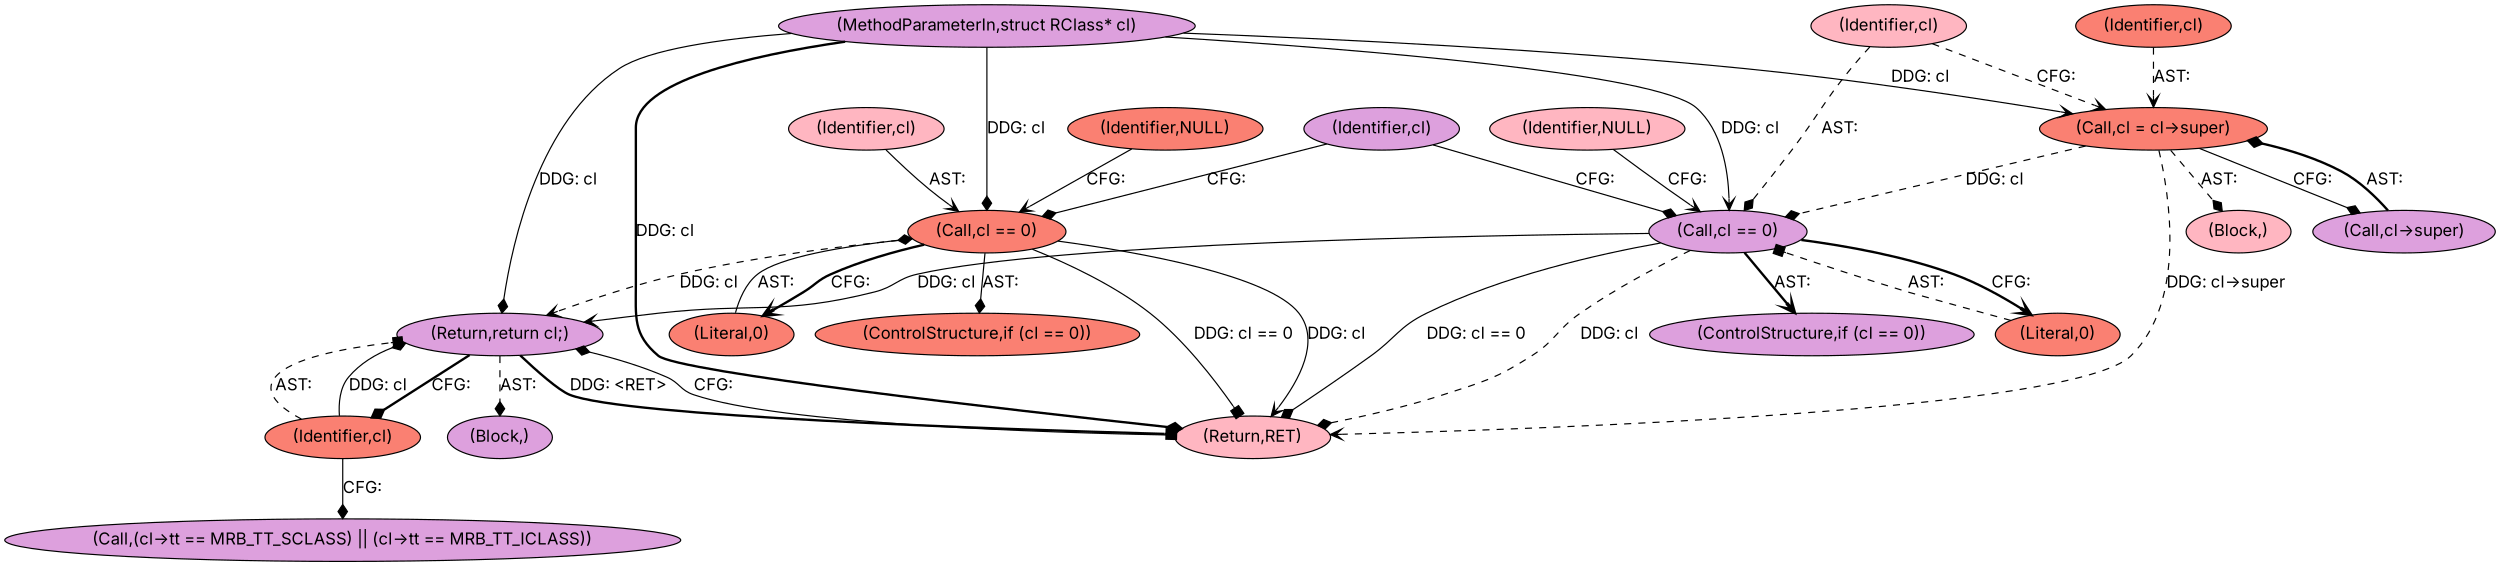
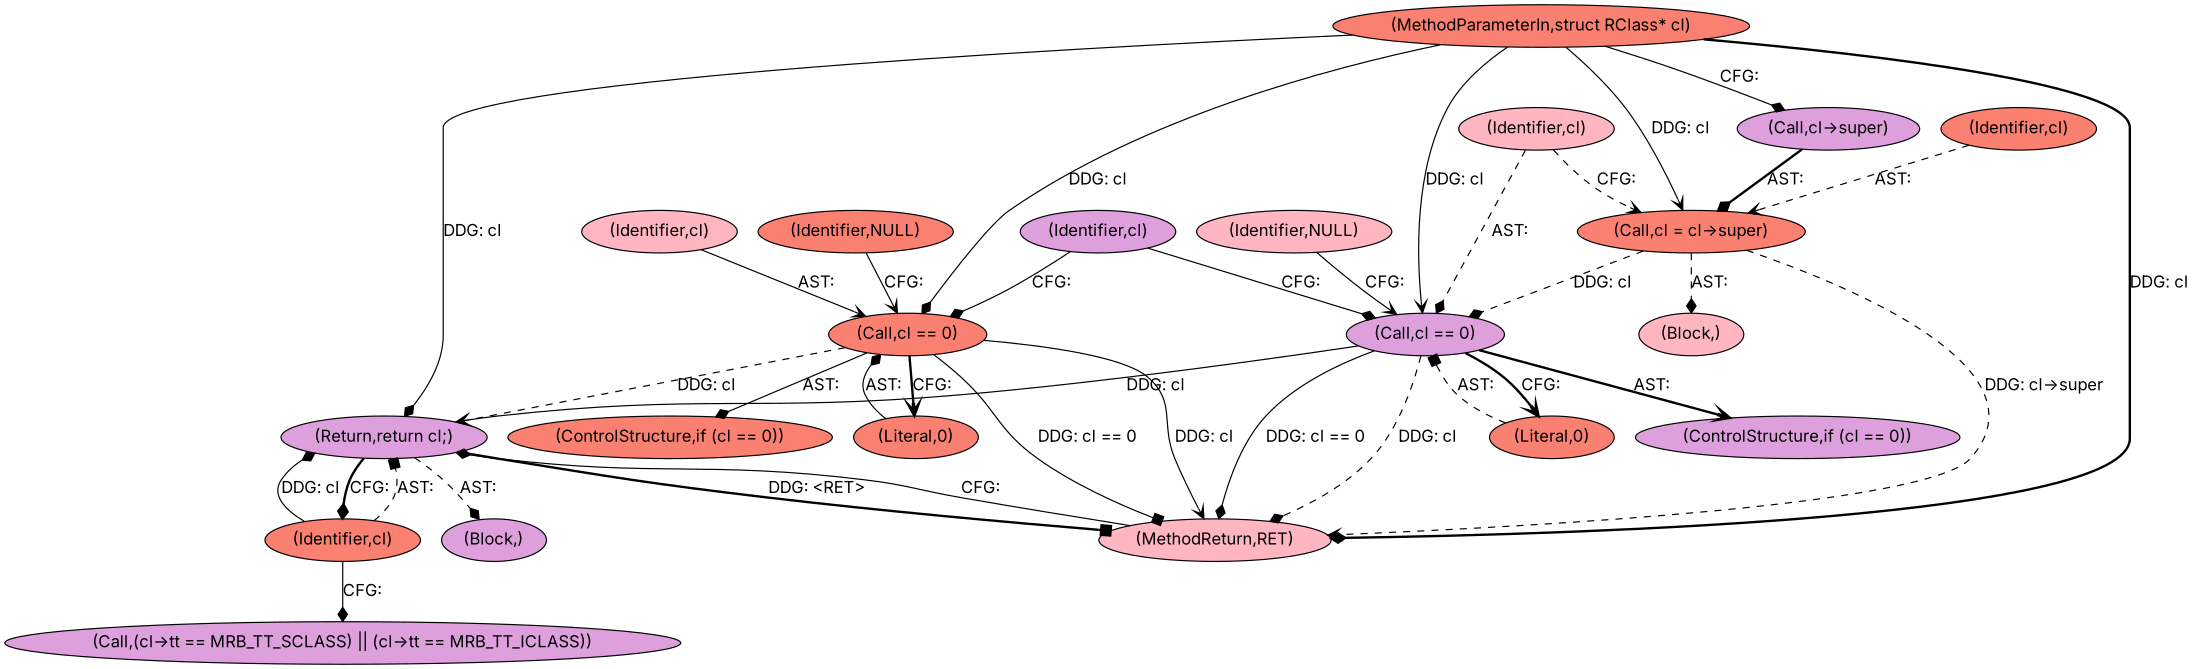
node "(MethodParameterIn,struct RClass* cl)": fillcolor plum -> salmon
edge "(Call,cl = cl->super)" -> "(Call,cl->super)": now "(MethodParameterIn,struct RClass* cl)" -> "(Call,cl->super)"
node "(Return,RET)": label "(Return,RET)" -> "(MethodReturn,RET)"
